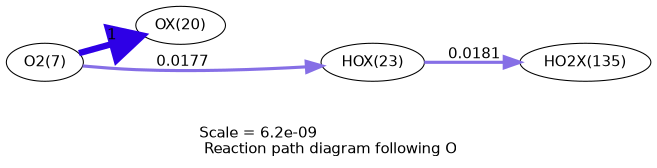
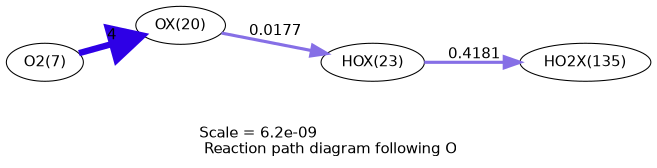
edge "O2(7)" -> "OX(20)": label " 1" -> " 4"
edge "HOX(23)" -> "HO2X(135)": label " 0.0181" -> " 0.4181"
edge "O2(7)" -> "HOX(23)": now "OX(20)" -> "HOX(23)"
